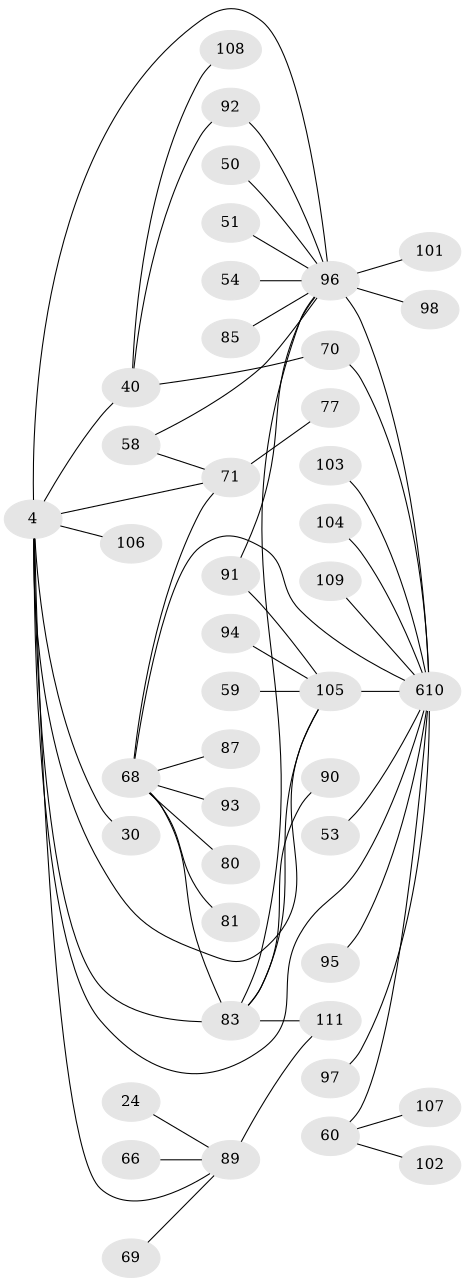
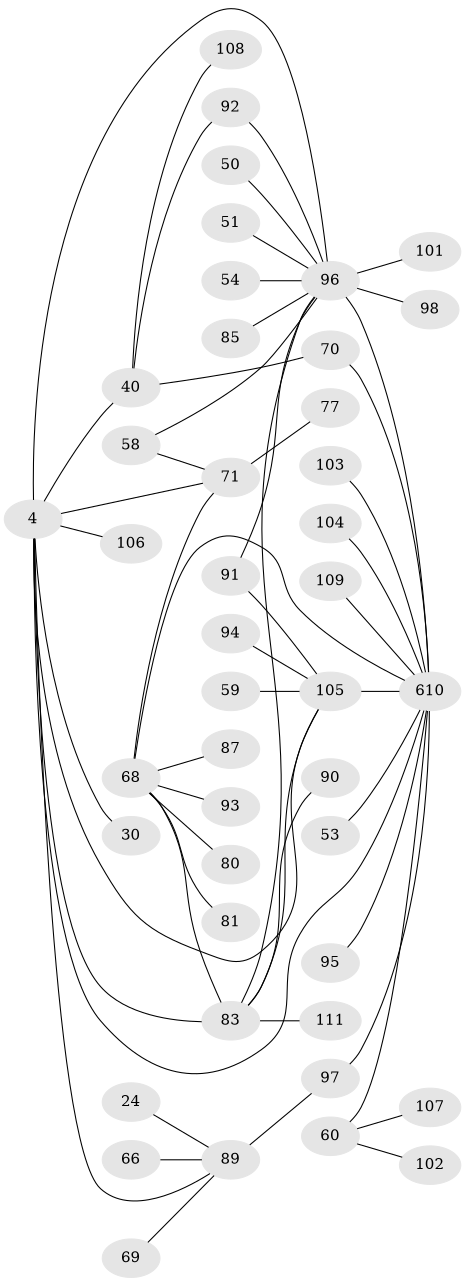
edge "111" -- "89": now "97" -- "89"
